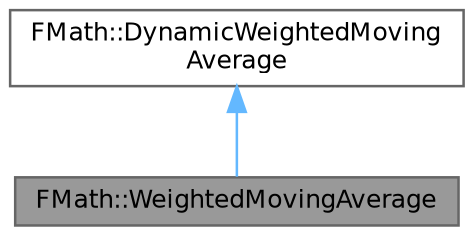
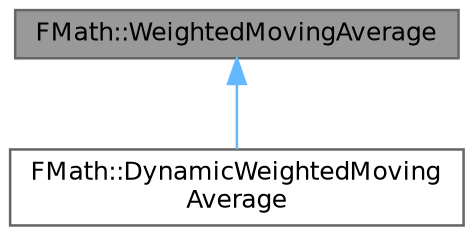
edge "FMath::WeightedMovingAverage" -> "FMath::DynamicWeightedMoving Average": reversed
